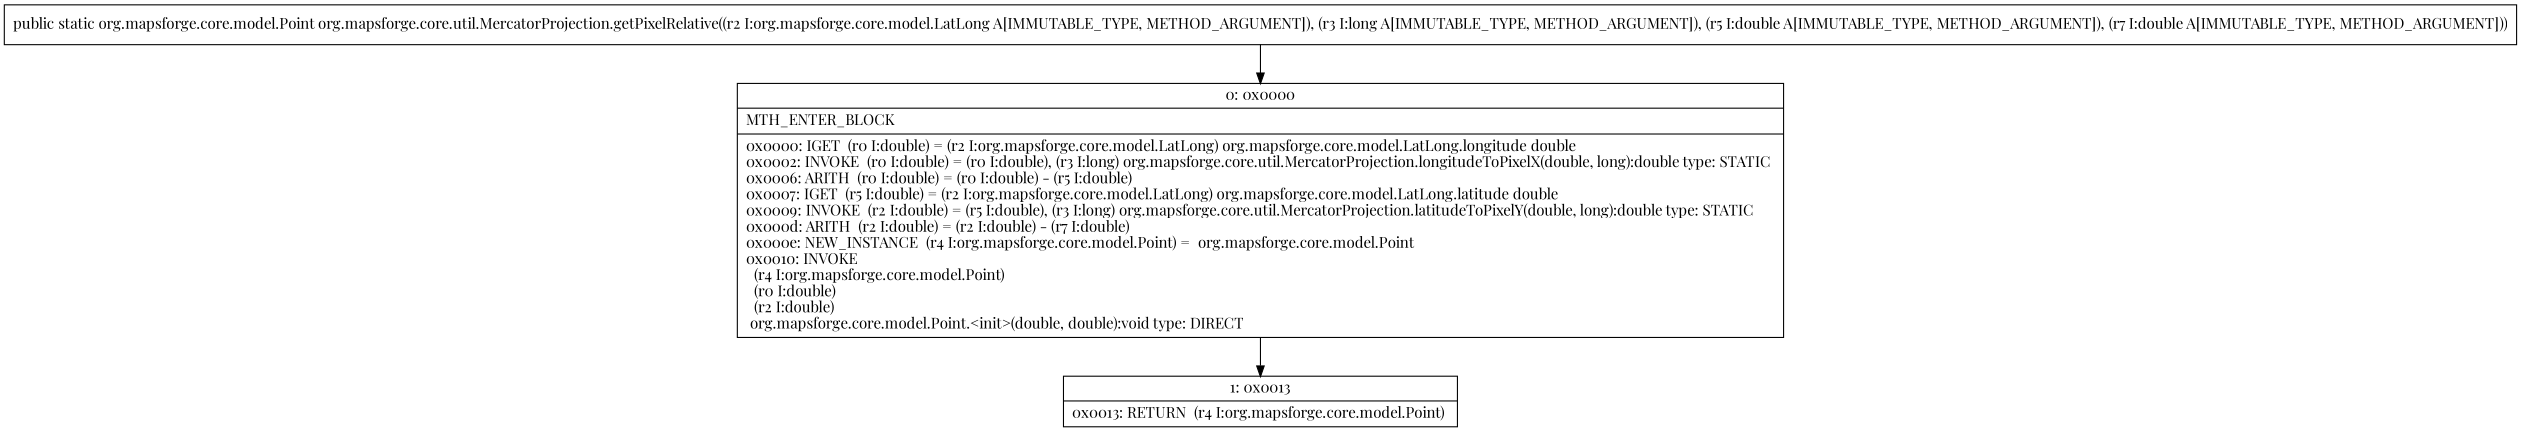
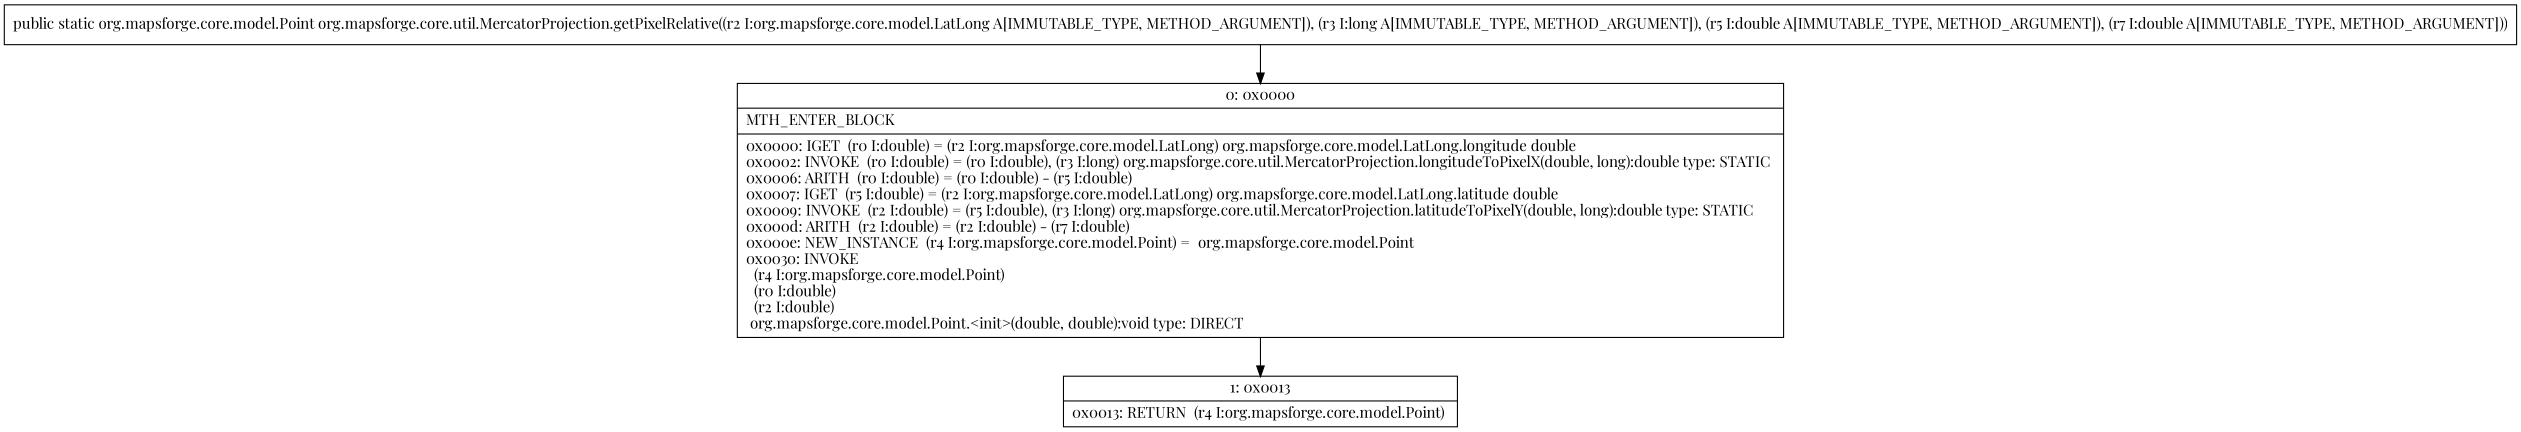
node "0: 0x0000": text "0x0010: INVOKE" -> "0x0030: INVOKE"
